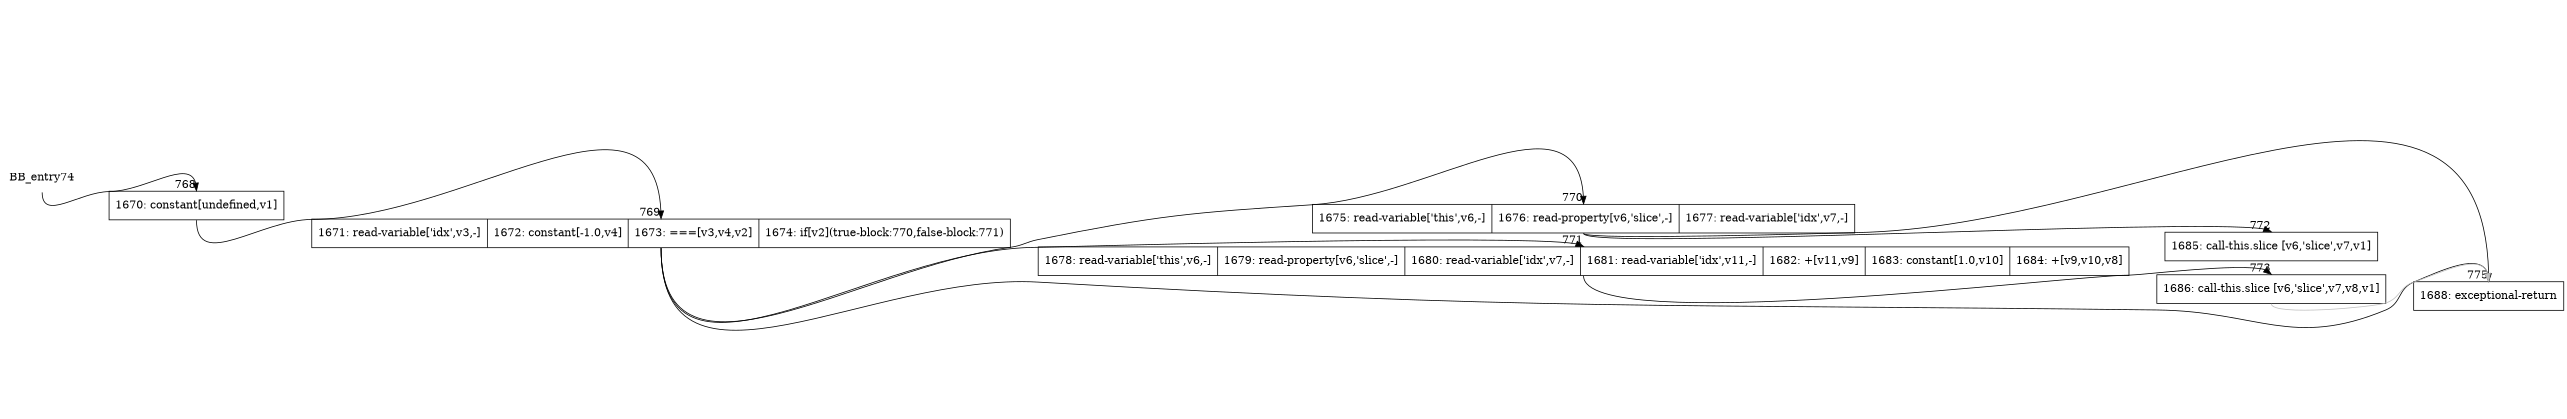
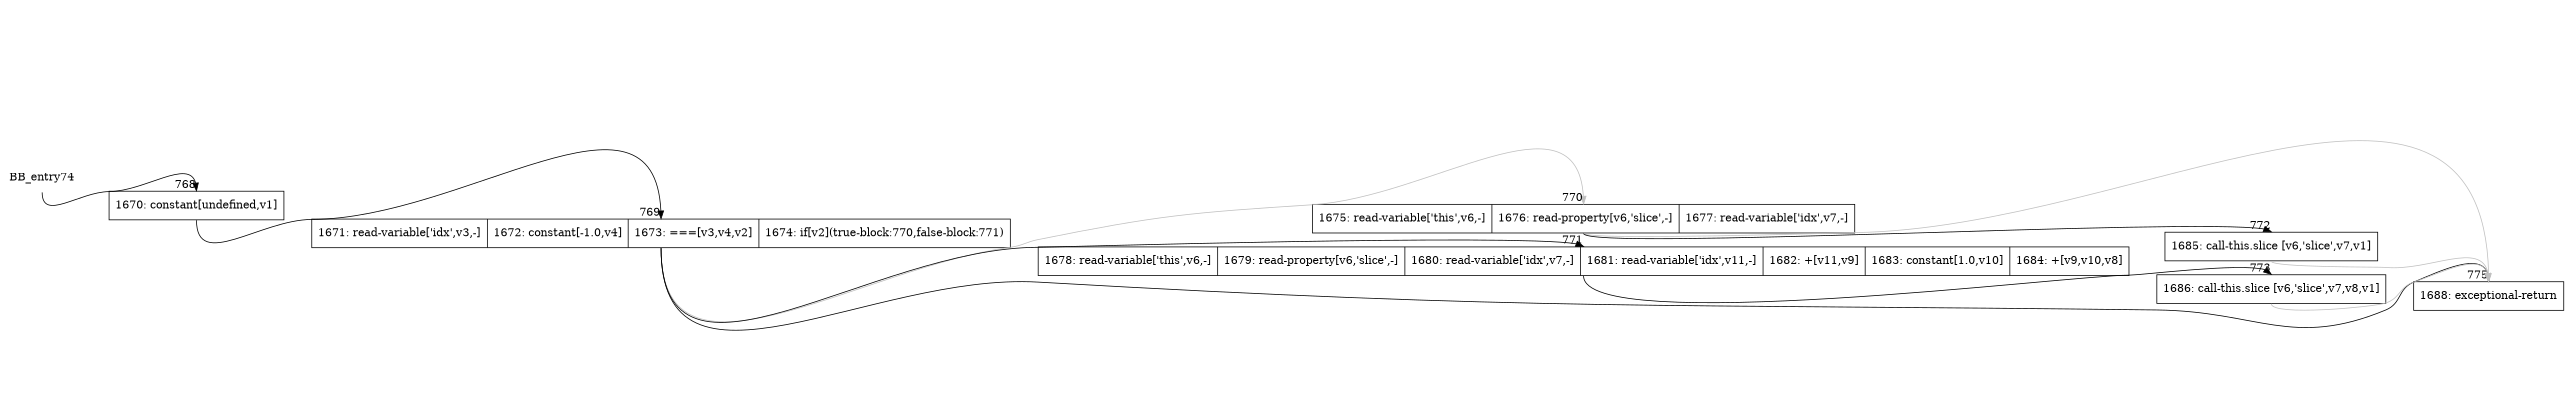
edge "1675: read-variable['this',v6,-]" -> "1688: exceptional-return": color black -> gray
edge "1671: read-variable['idx',v3,-]" -> "1675: read-variable['this',v6,-]": color black -> gray
edge "1685: call-this.slice [v6,'slice',v7,v1]" -> "1688: exceptional-return": added
